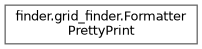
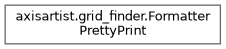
node "finder.grid_finder.Formatter PrettyPrint": label "finder.grid_finder.Formatter PrettyPrint" -> "axisartist.grid_finder.Formatter PrettyPrint"
